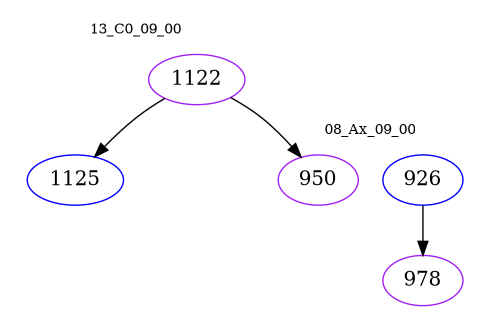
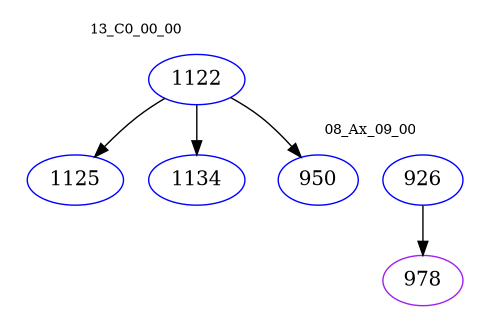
cluster "13_C0_09_00": label "13_C0_09_00" -> "13_C0_00_00"
node "1122": color purple -> blue
node "1134": added
node "950": color purple -> blue
